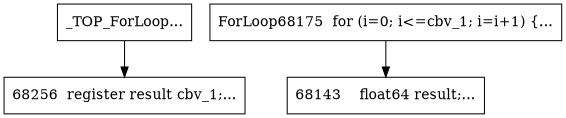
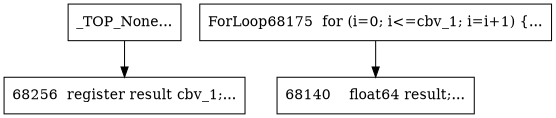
node "_TOP_ForLoop...": label "_TOP_ForLoop..." -> "_TOP_None..."
node "68143    float64 result;...": label "68143    float64 result;..." -> "68140    float64 result;..."
